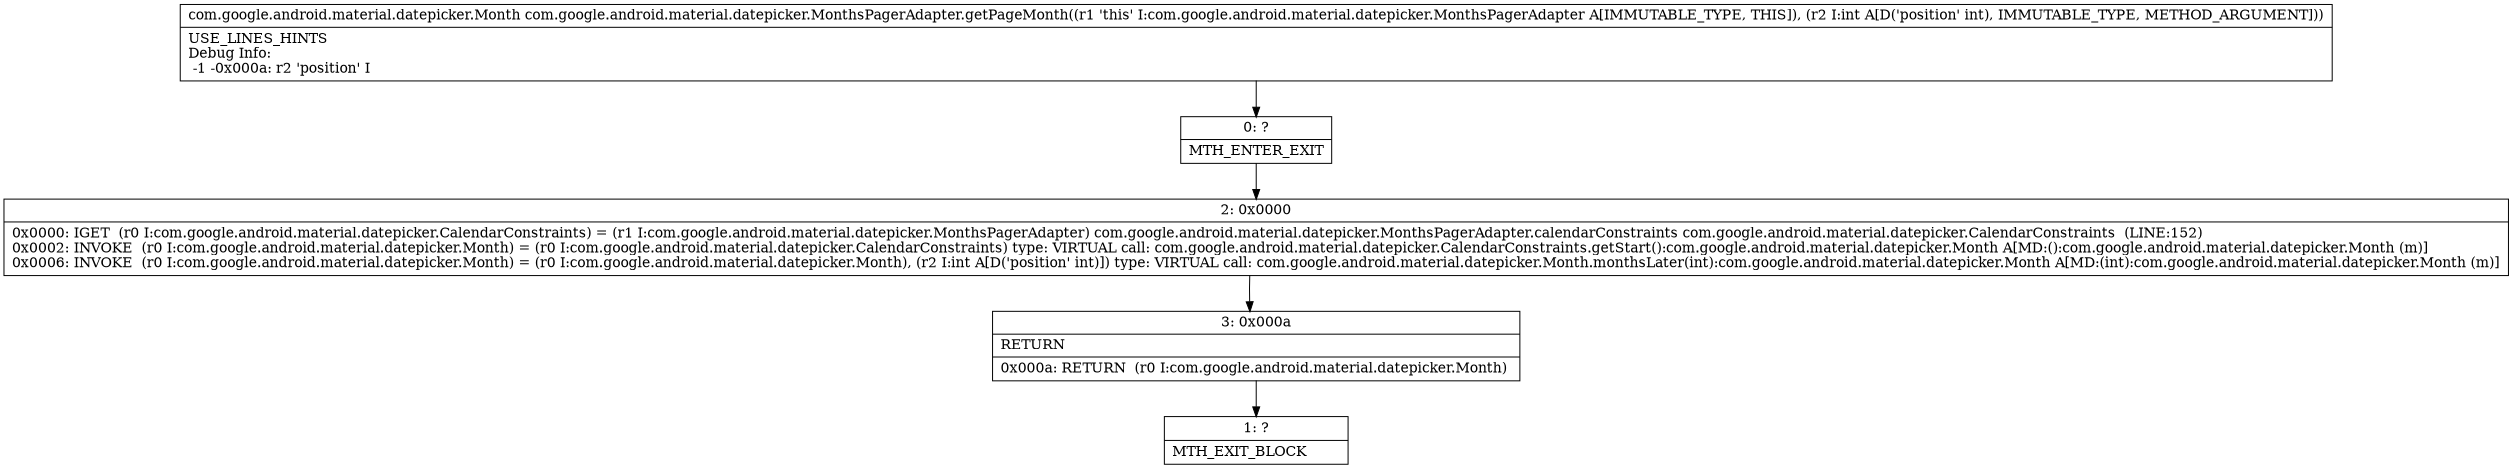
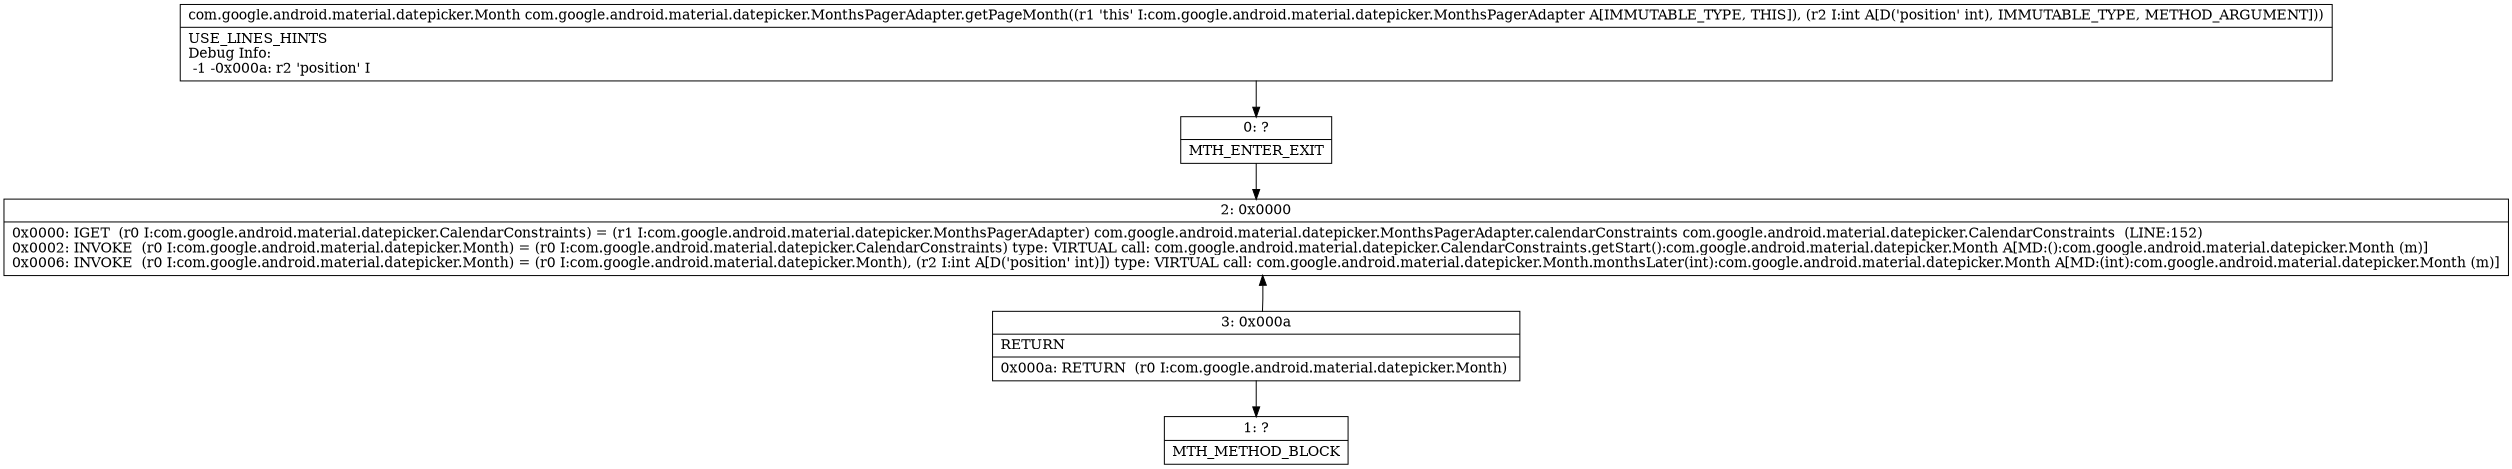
edge "2: 0x0000" -> "3: 0x000a": reversed
node "1: ?": text "MTH_EXIT_BLOCK" -> "MTH_METHOD_BLOCK"
